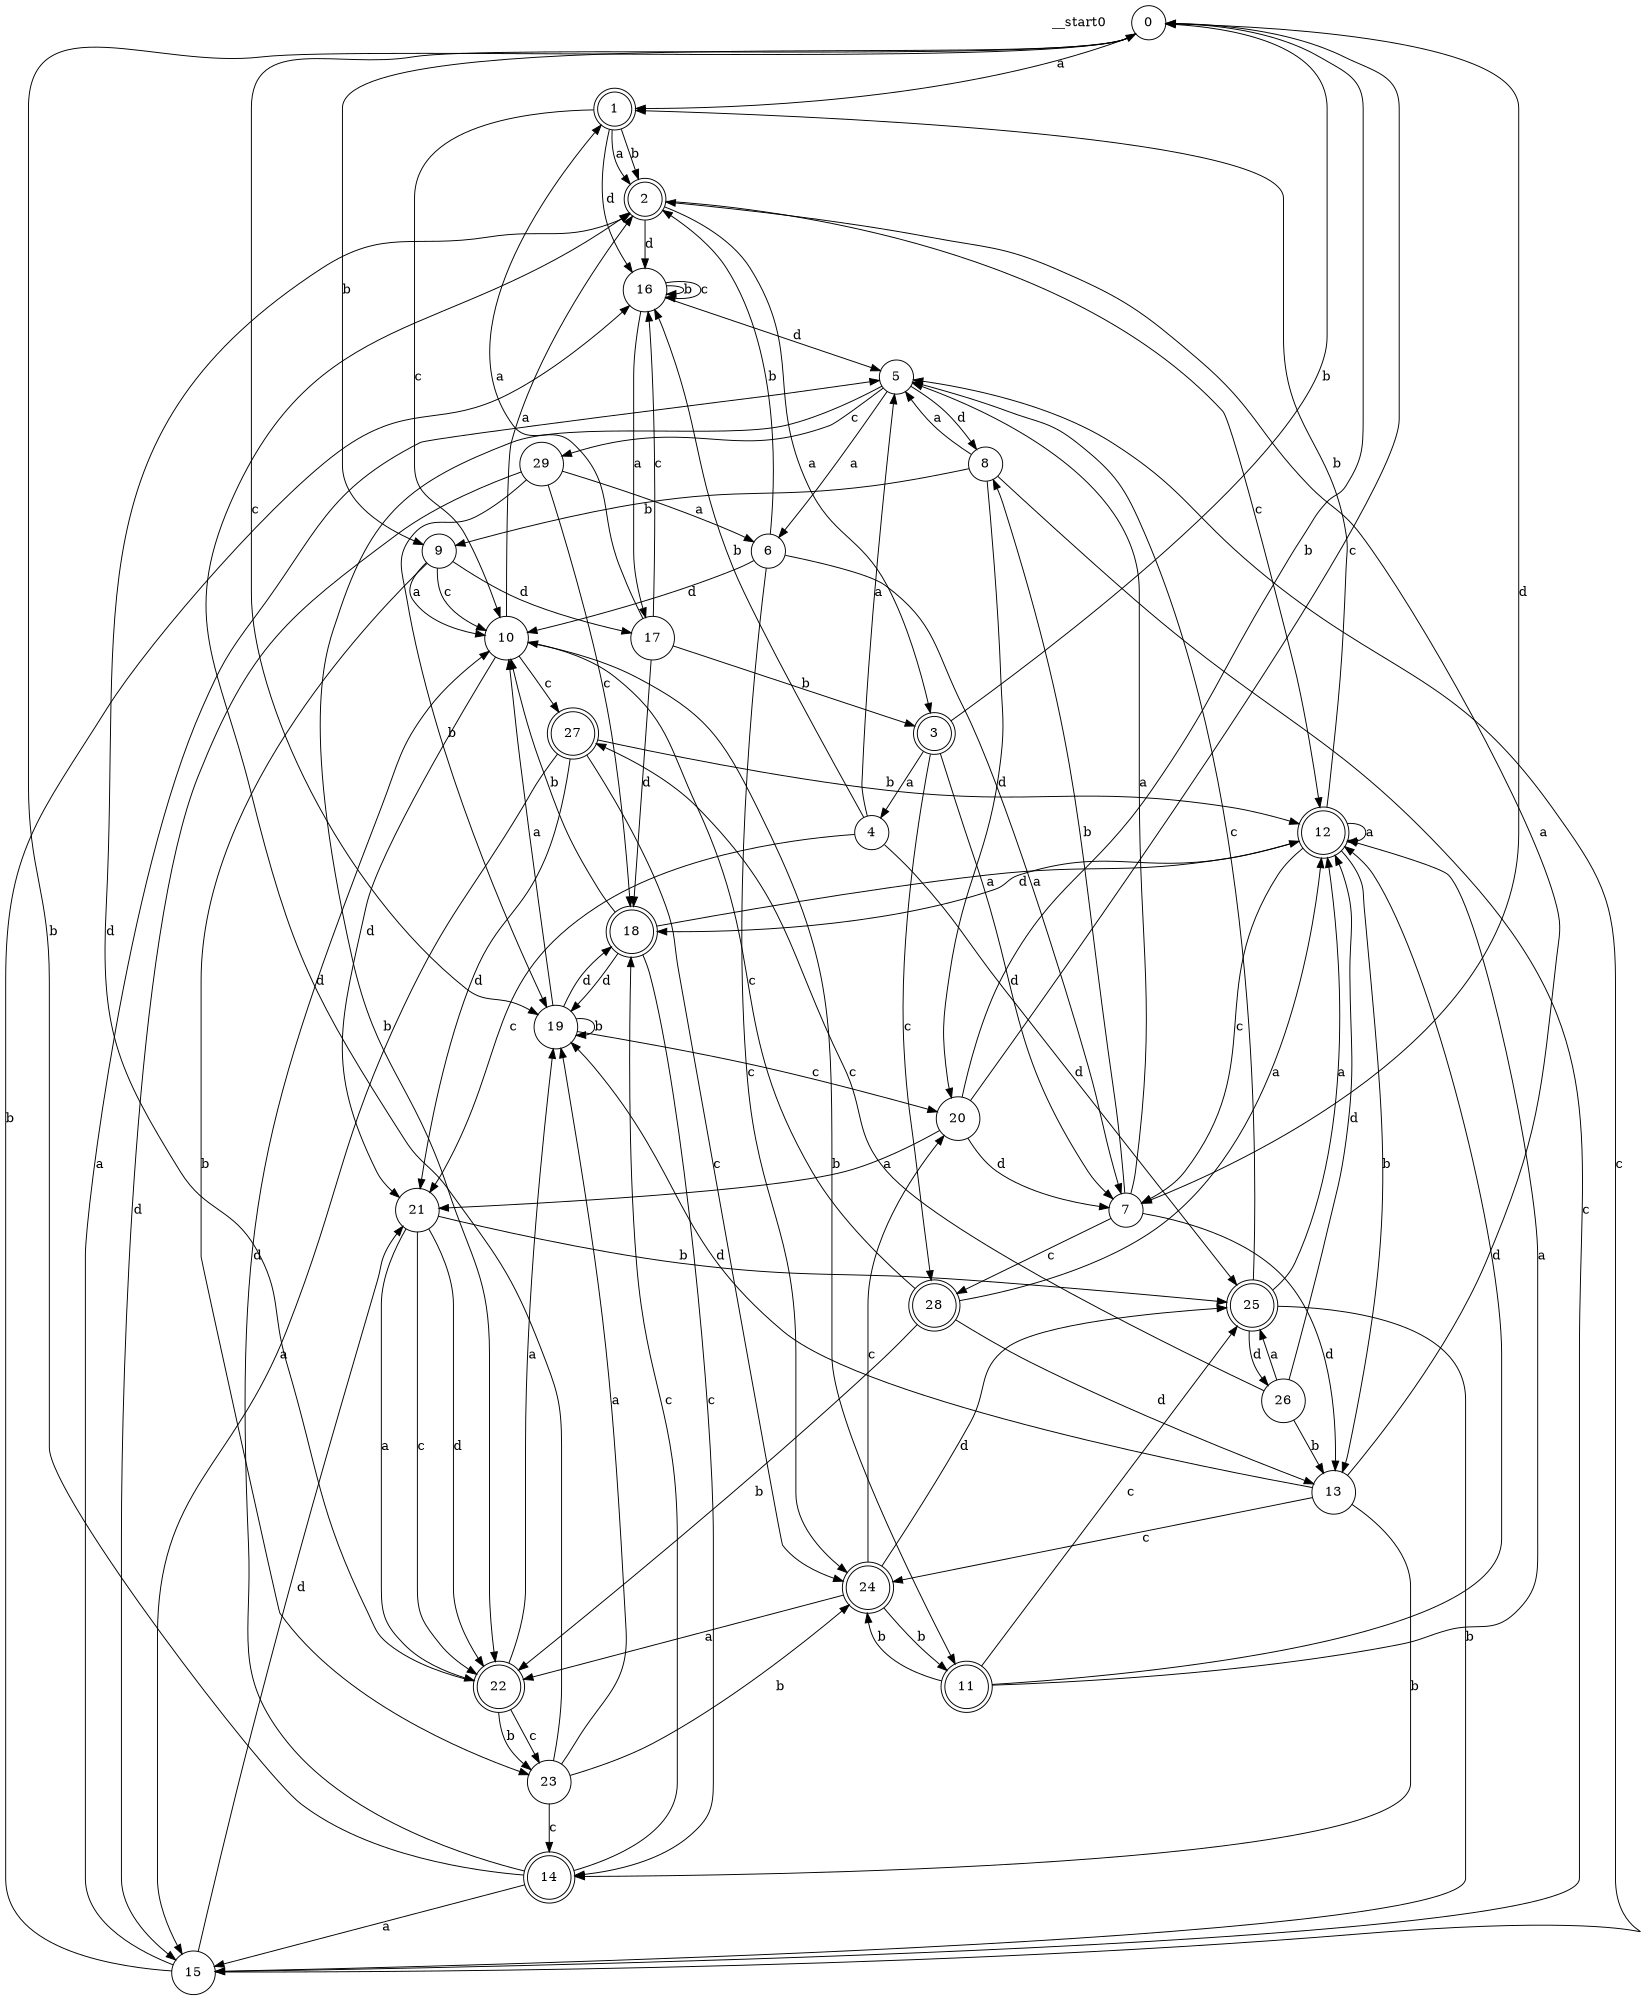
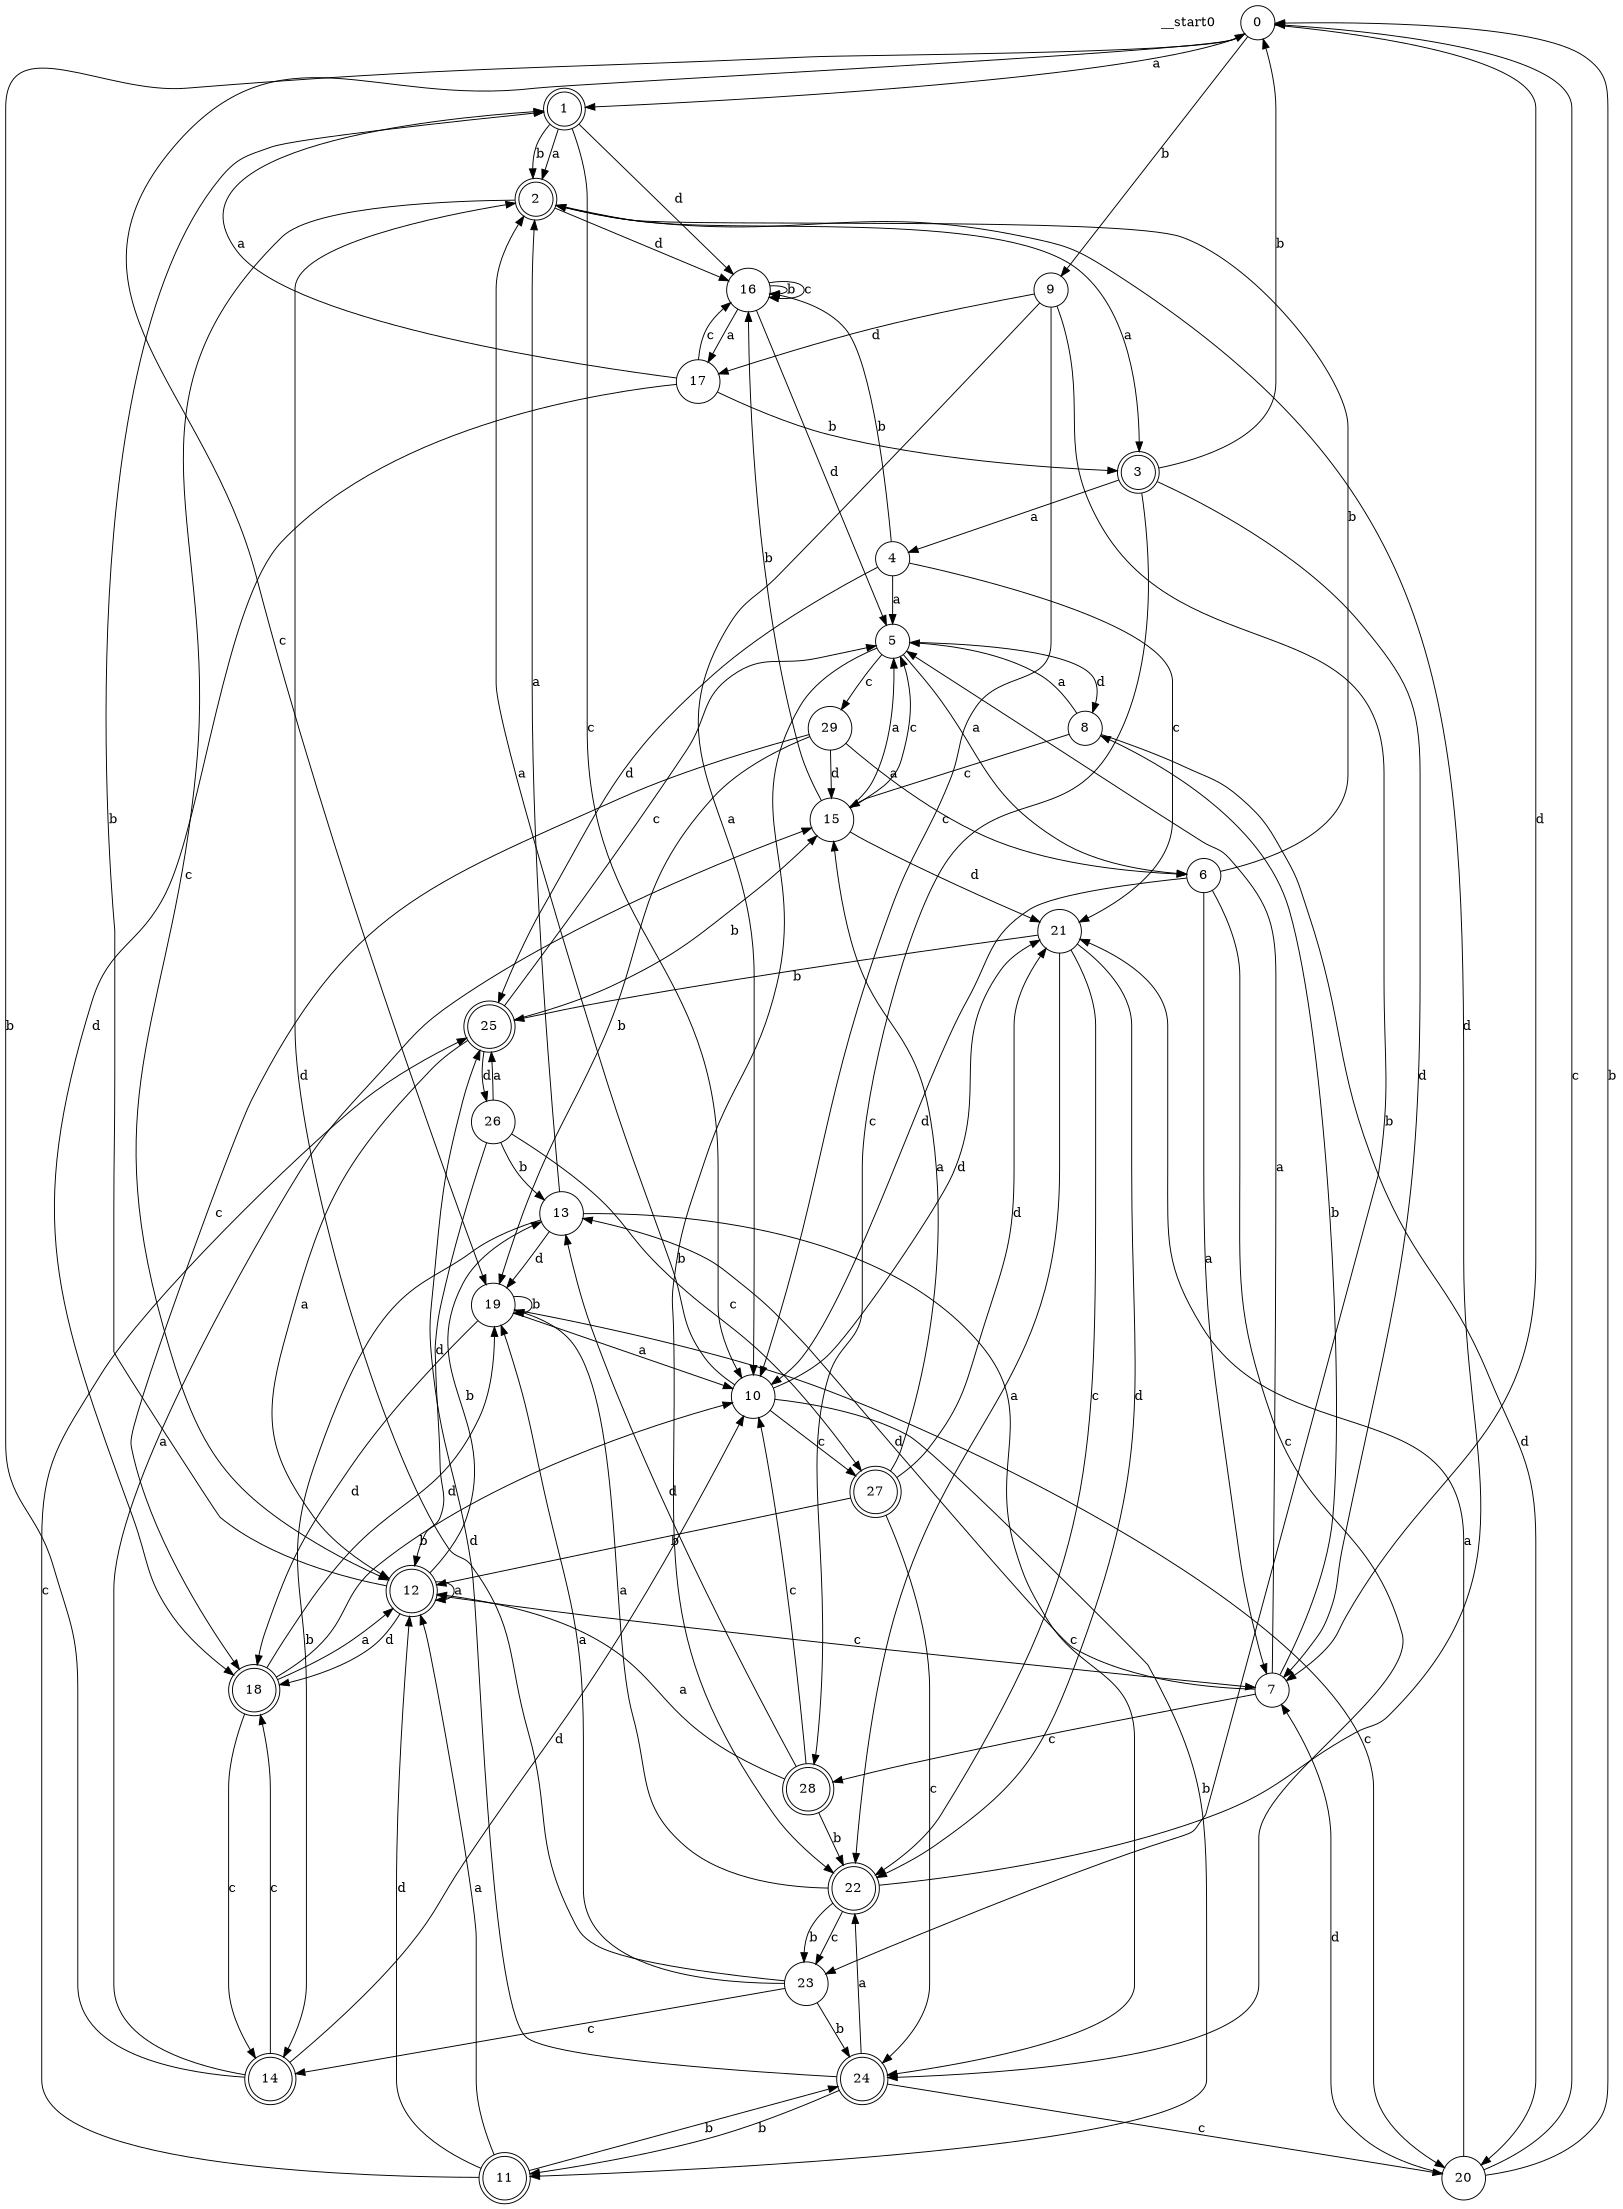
edge "8" -> "9": removed, label "b"
